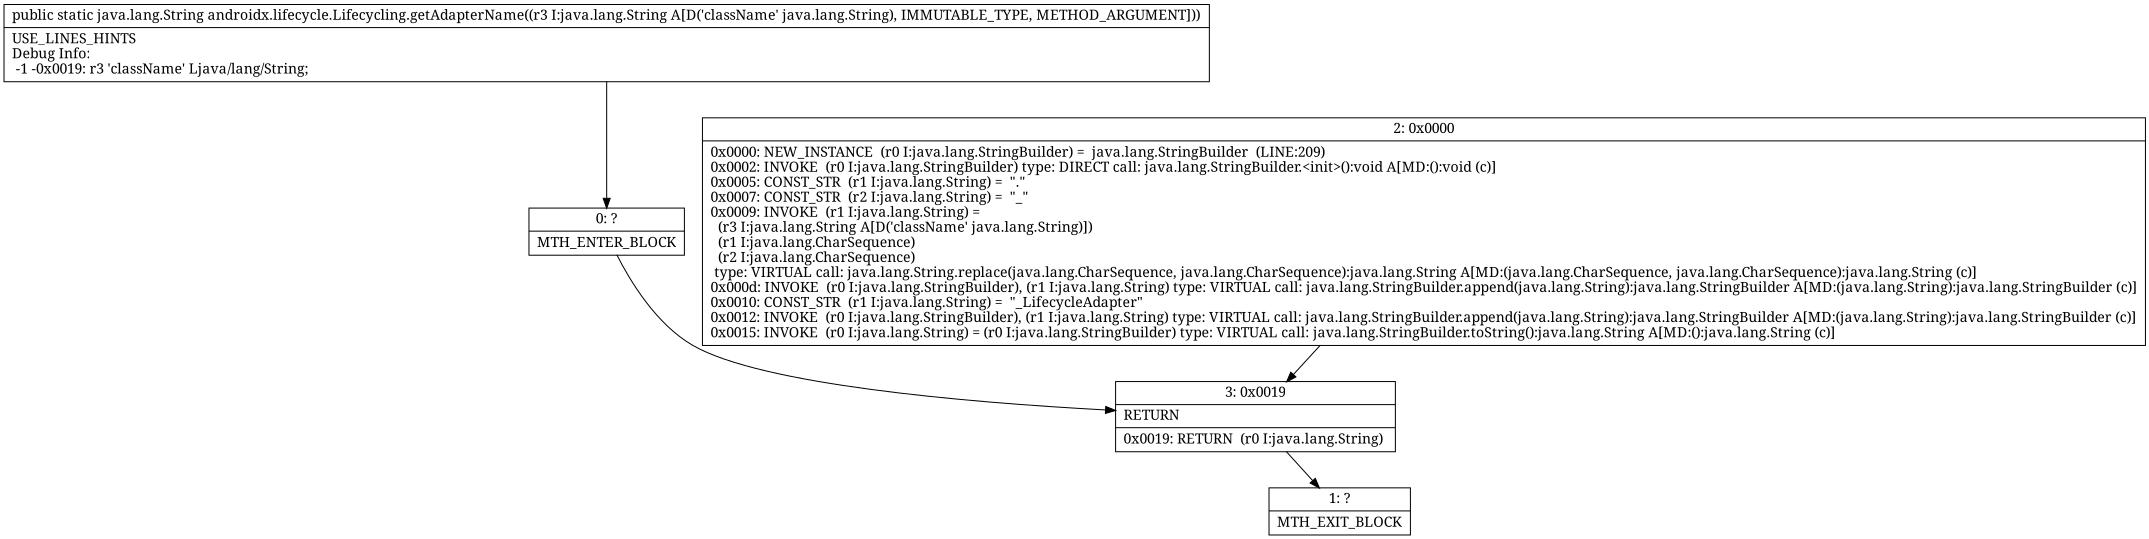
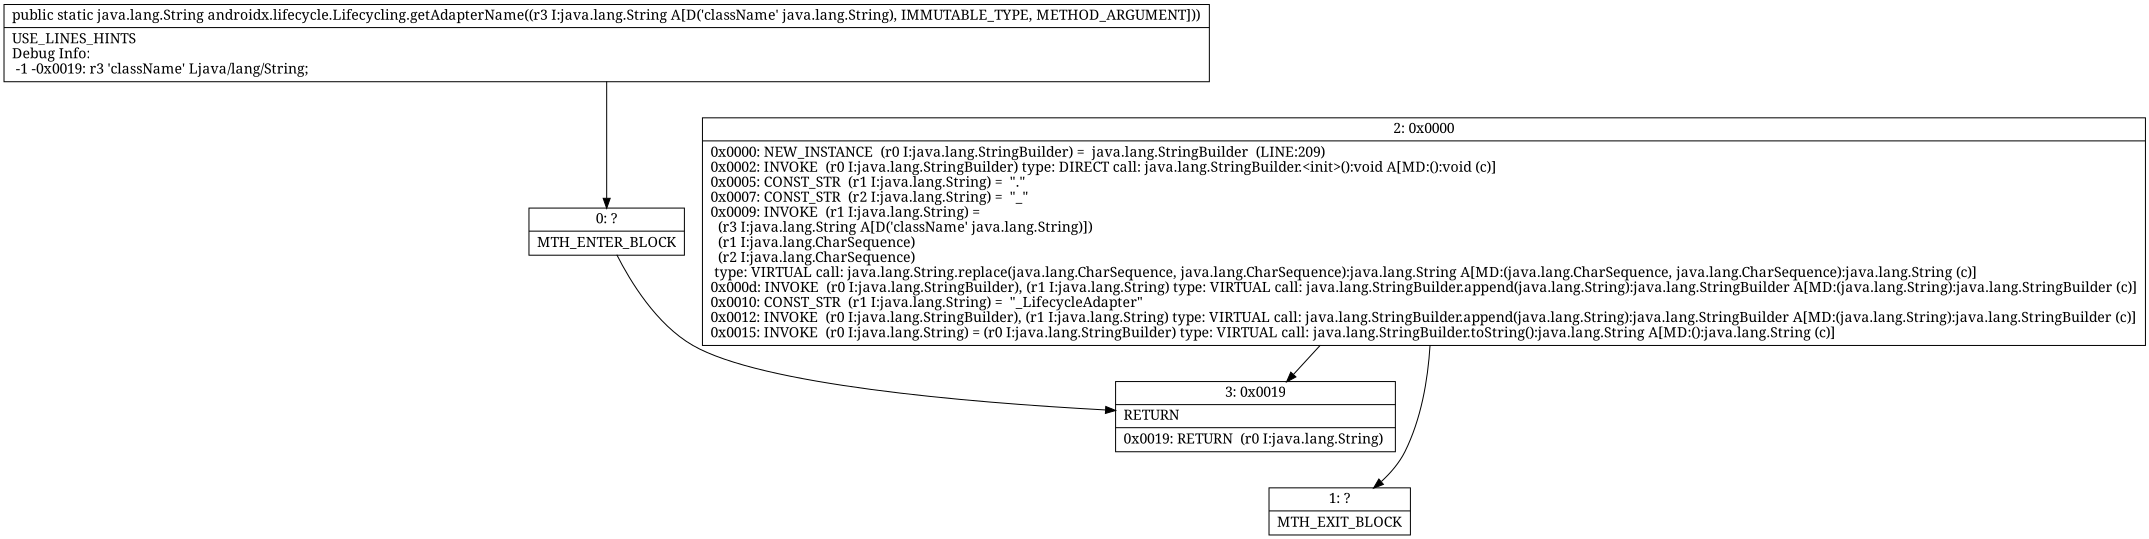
edge "3: 0x0019" -> "1: ?": now "2: 0x0000" -> "1: ?"
